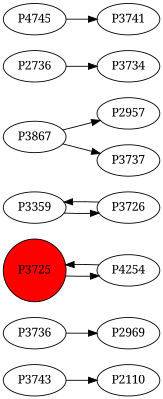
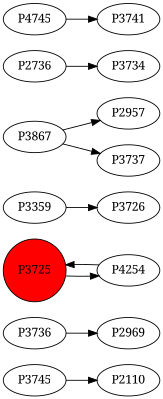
edge "P3726" -> "P3359": removed
node "P3743": label "P3743" -> "P3745"
